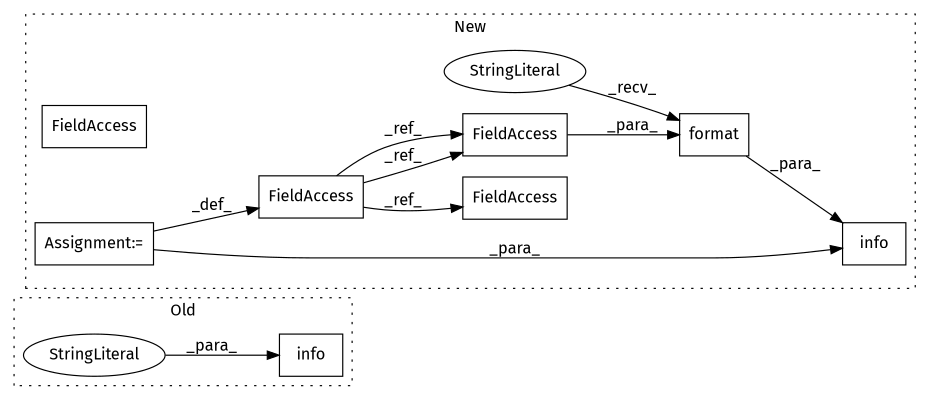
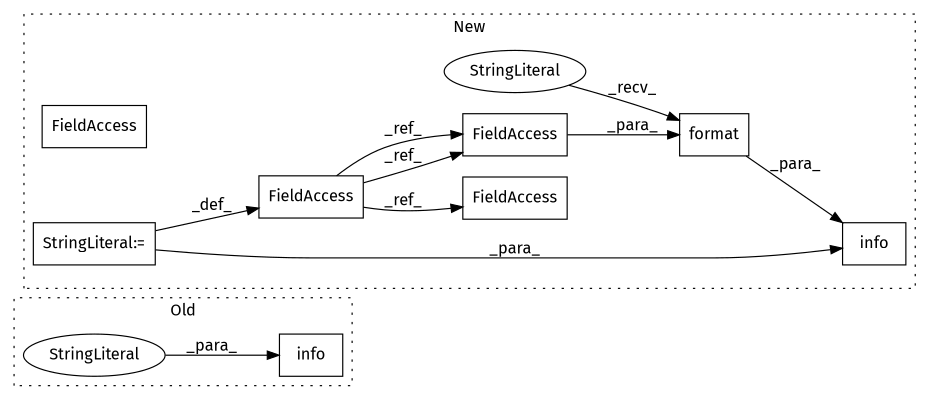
node "Assignment:=": label "Assignment:=" -> "StringLiteral:="
